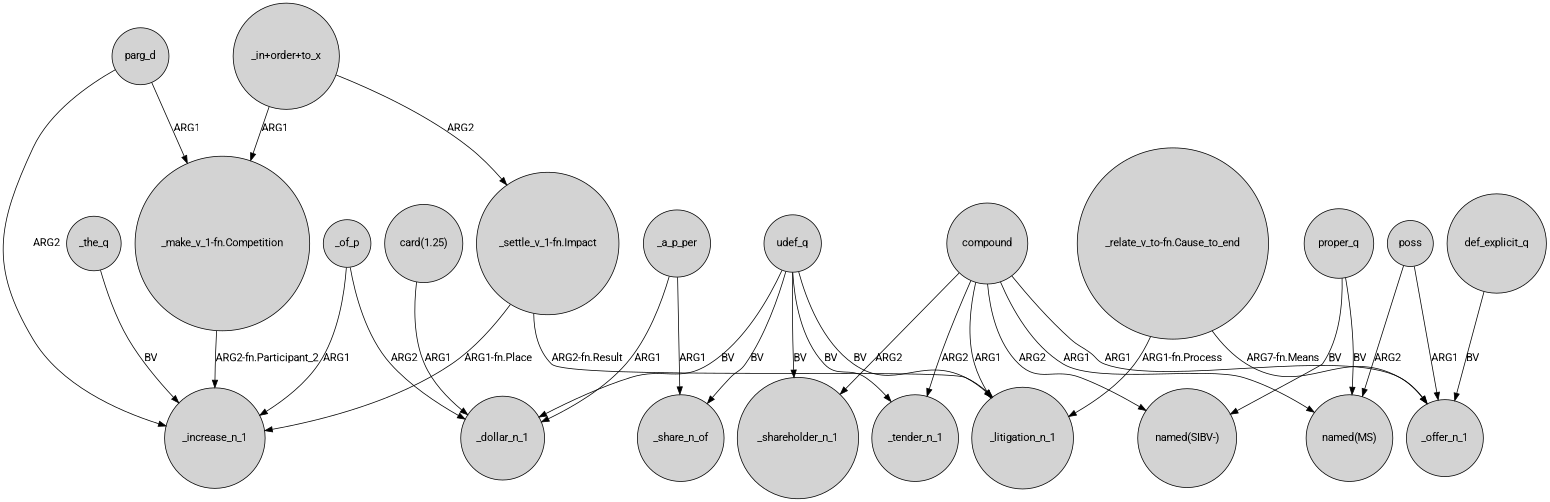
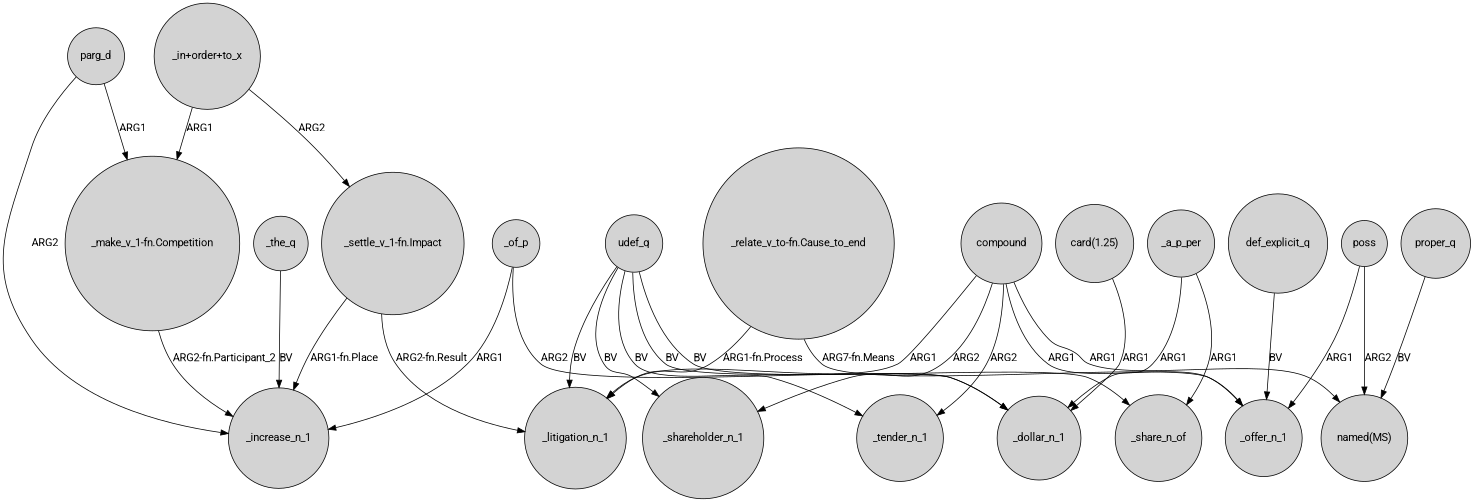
node "named(SIBV-)": removed
